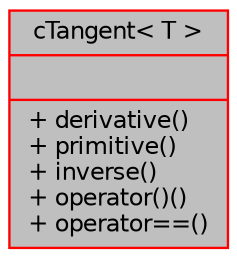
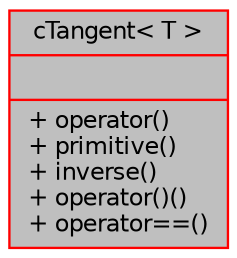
node "cTangent< T >": text "+ derivative()" -> "+ operator()"
